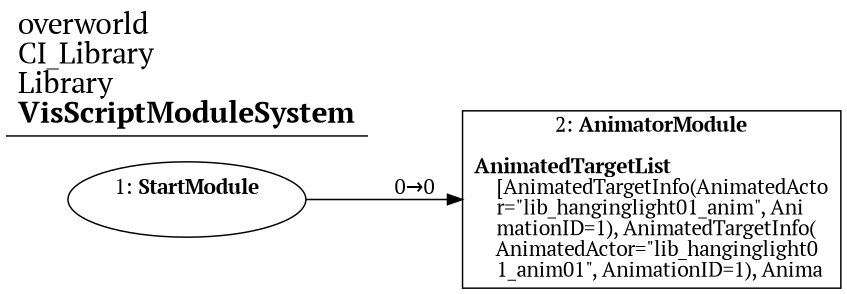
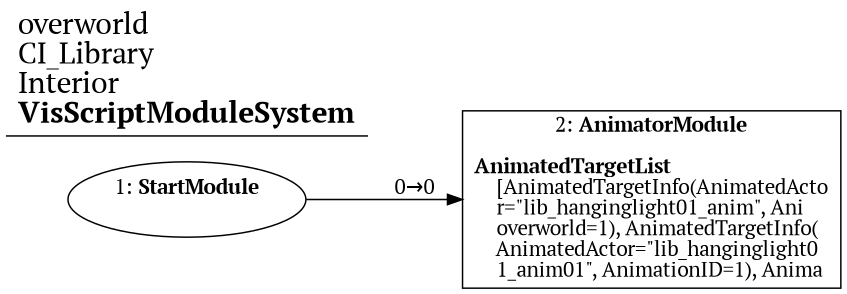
node "overworld": text "Library" -> "Interior"
node "2:": text "mationID=1), AnimatedTargetInfo(" -> "overworld=1), AnimatedTargetInfo("
